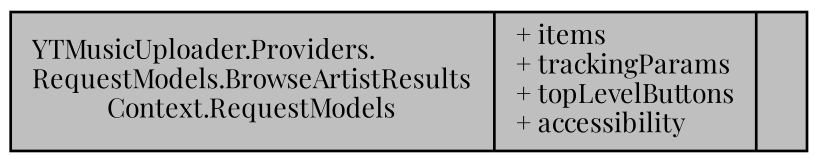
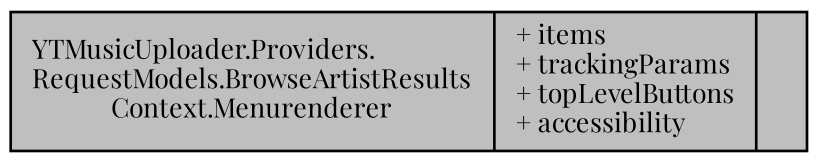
node "YTMusicUploader.Providers.": text "Context.RequestModels" -> "Context.Menurenderer"
